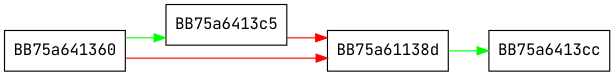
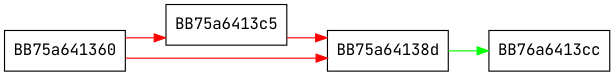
edge "BB75a641360" -> "BB75a6413c5": color green -> red
node "BB75a61138d": label "BB75a61138d" -> "BB75a64138d"
node "BB75a6413cc": label "BB75a6413cc" -> "BB76a6413cc"
